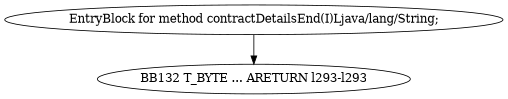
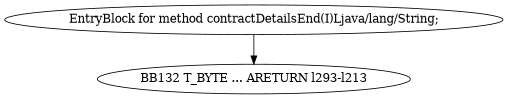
node "BB132 T_BYTE ... ARETURN l293-l293": label "BB132 T_BYTE ... ARETURN l293-l293" -> "BB132 T_BYTE ... ARETURN l293-l213"
